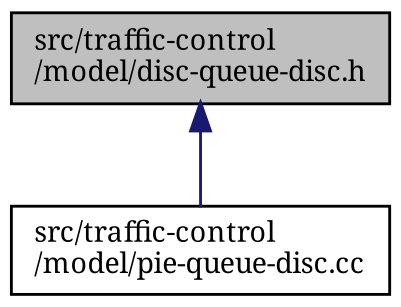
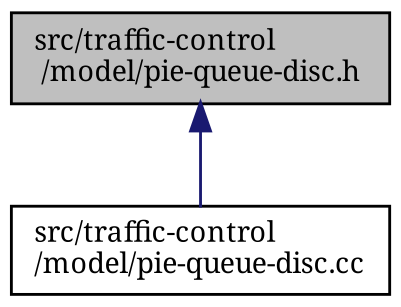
node "src/traffic-control /model/disc-queue-disc.h": label "src/traffic-control /model/disc-queue-disc.h" -> "src/traffic-control /model/pie-queue-disc.h"
